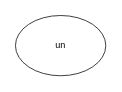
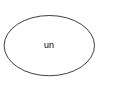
node "un": moved (60, 45) -> (49, 45)
